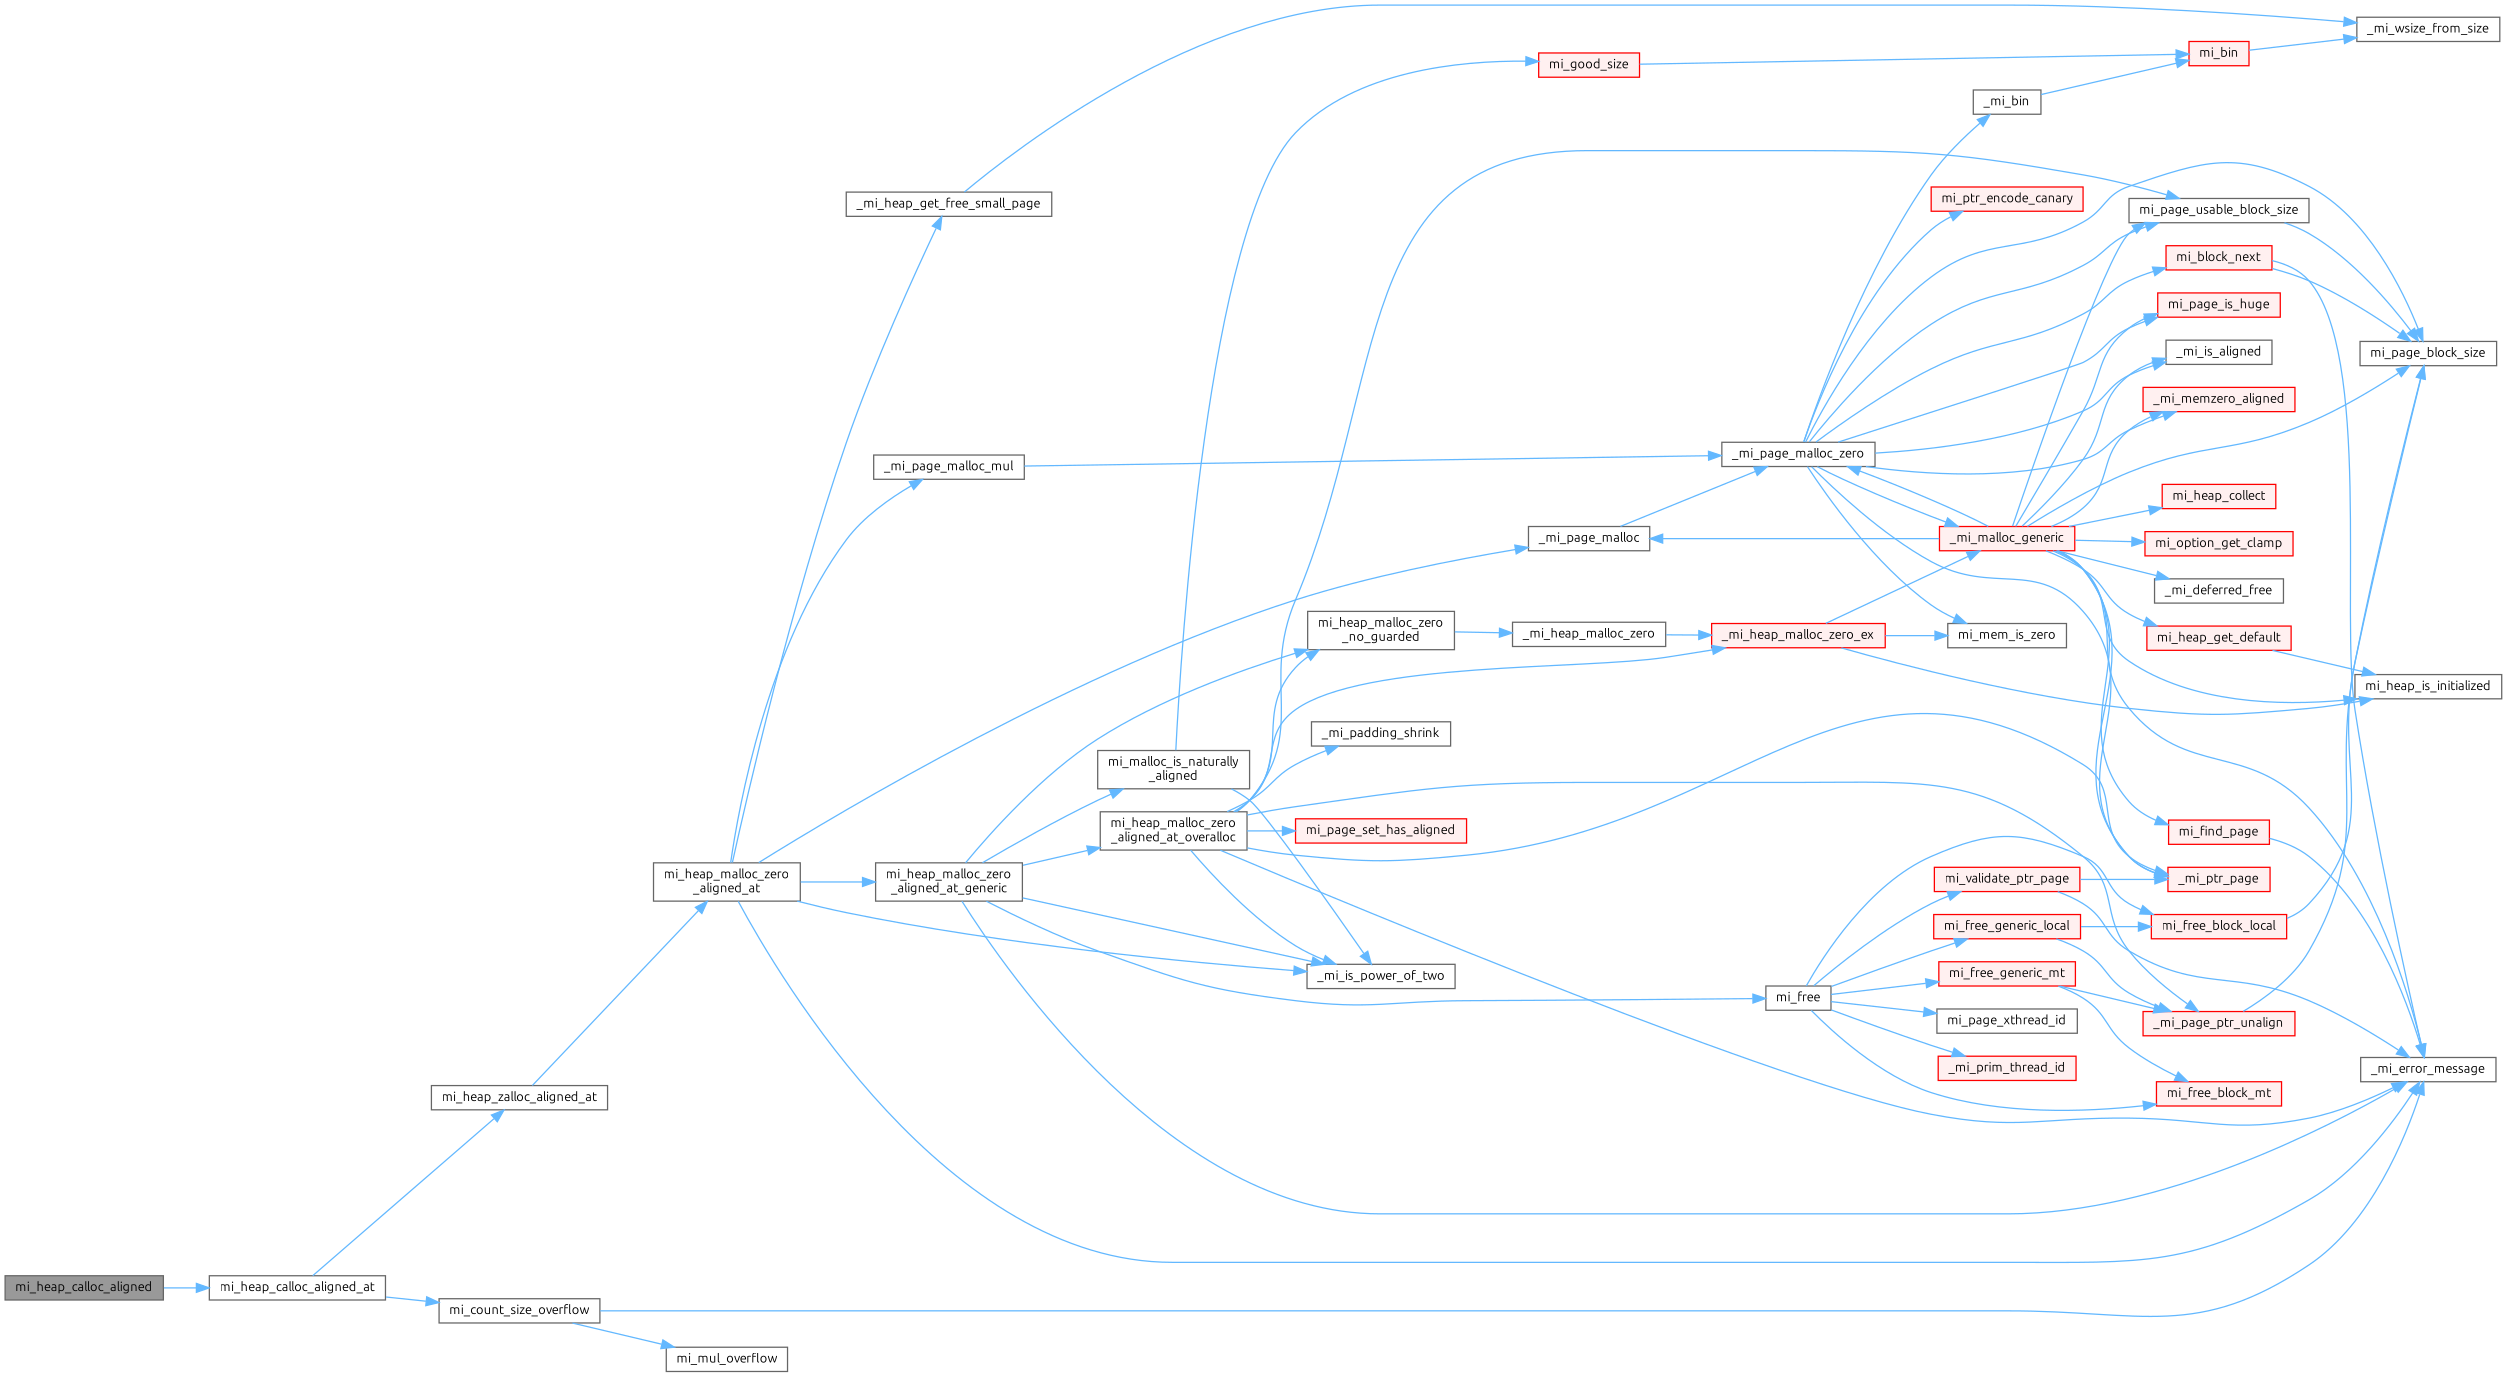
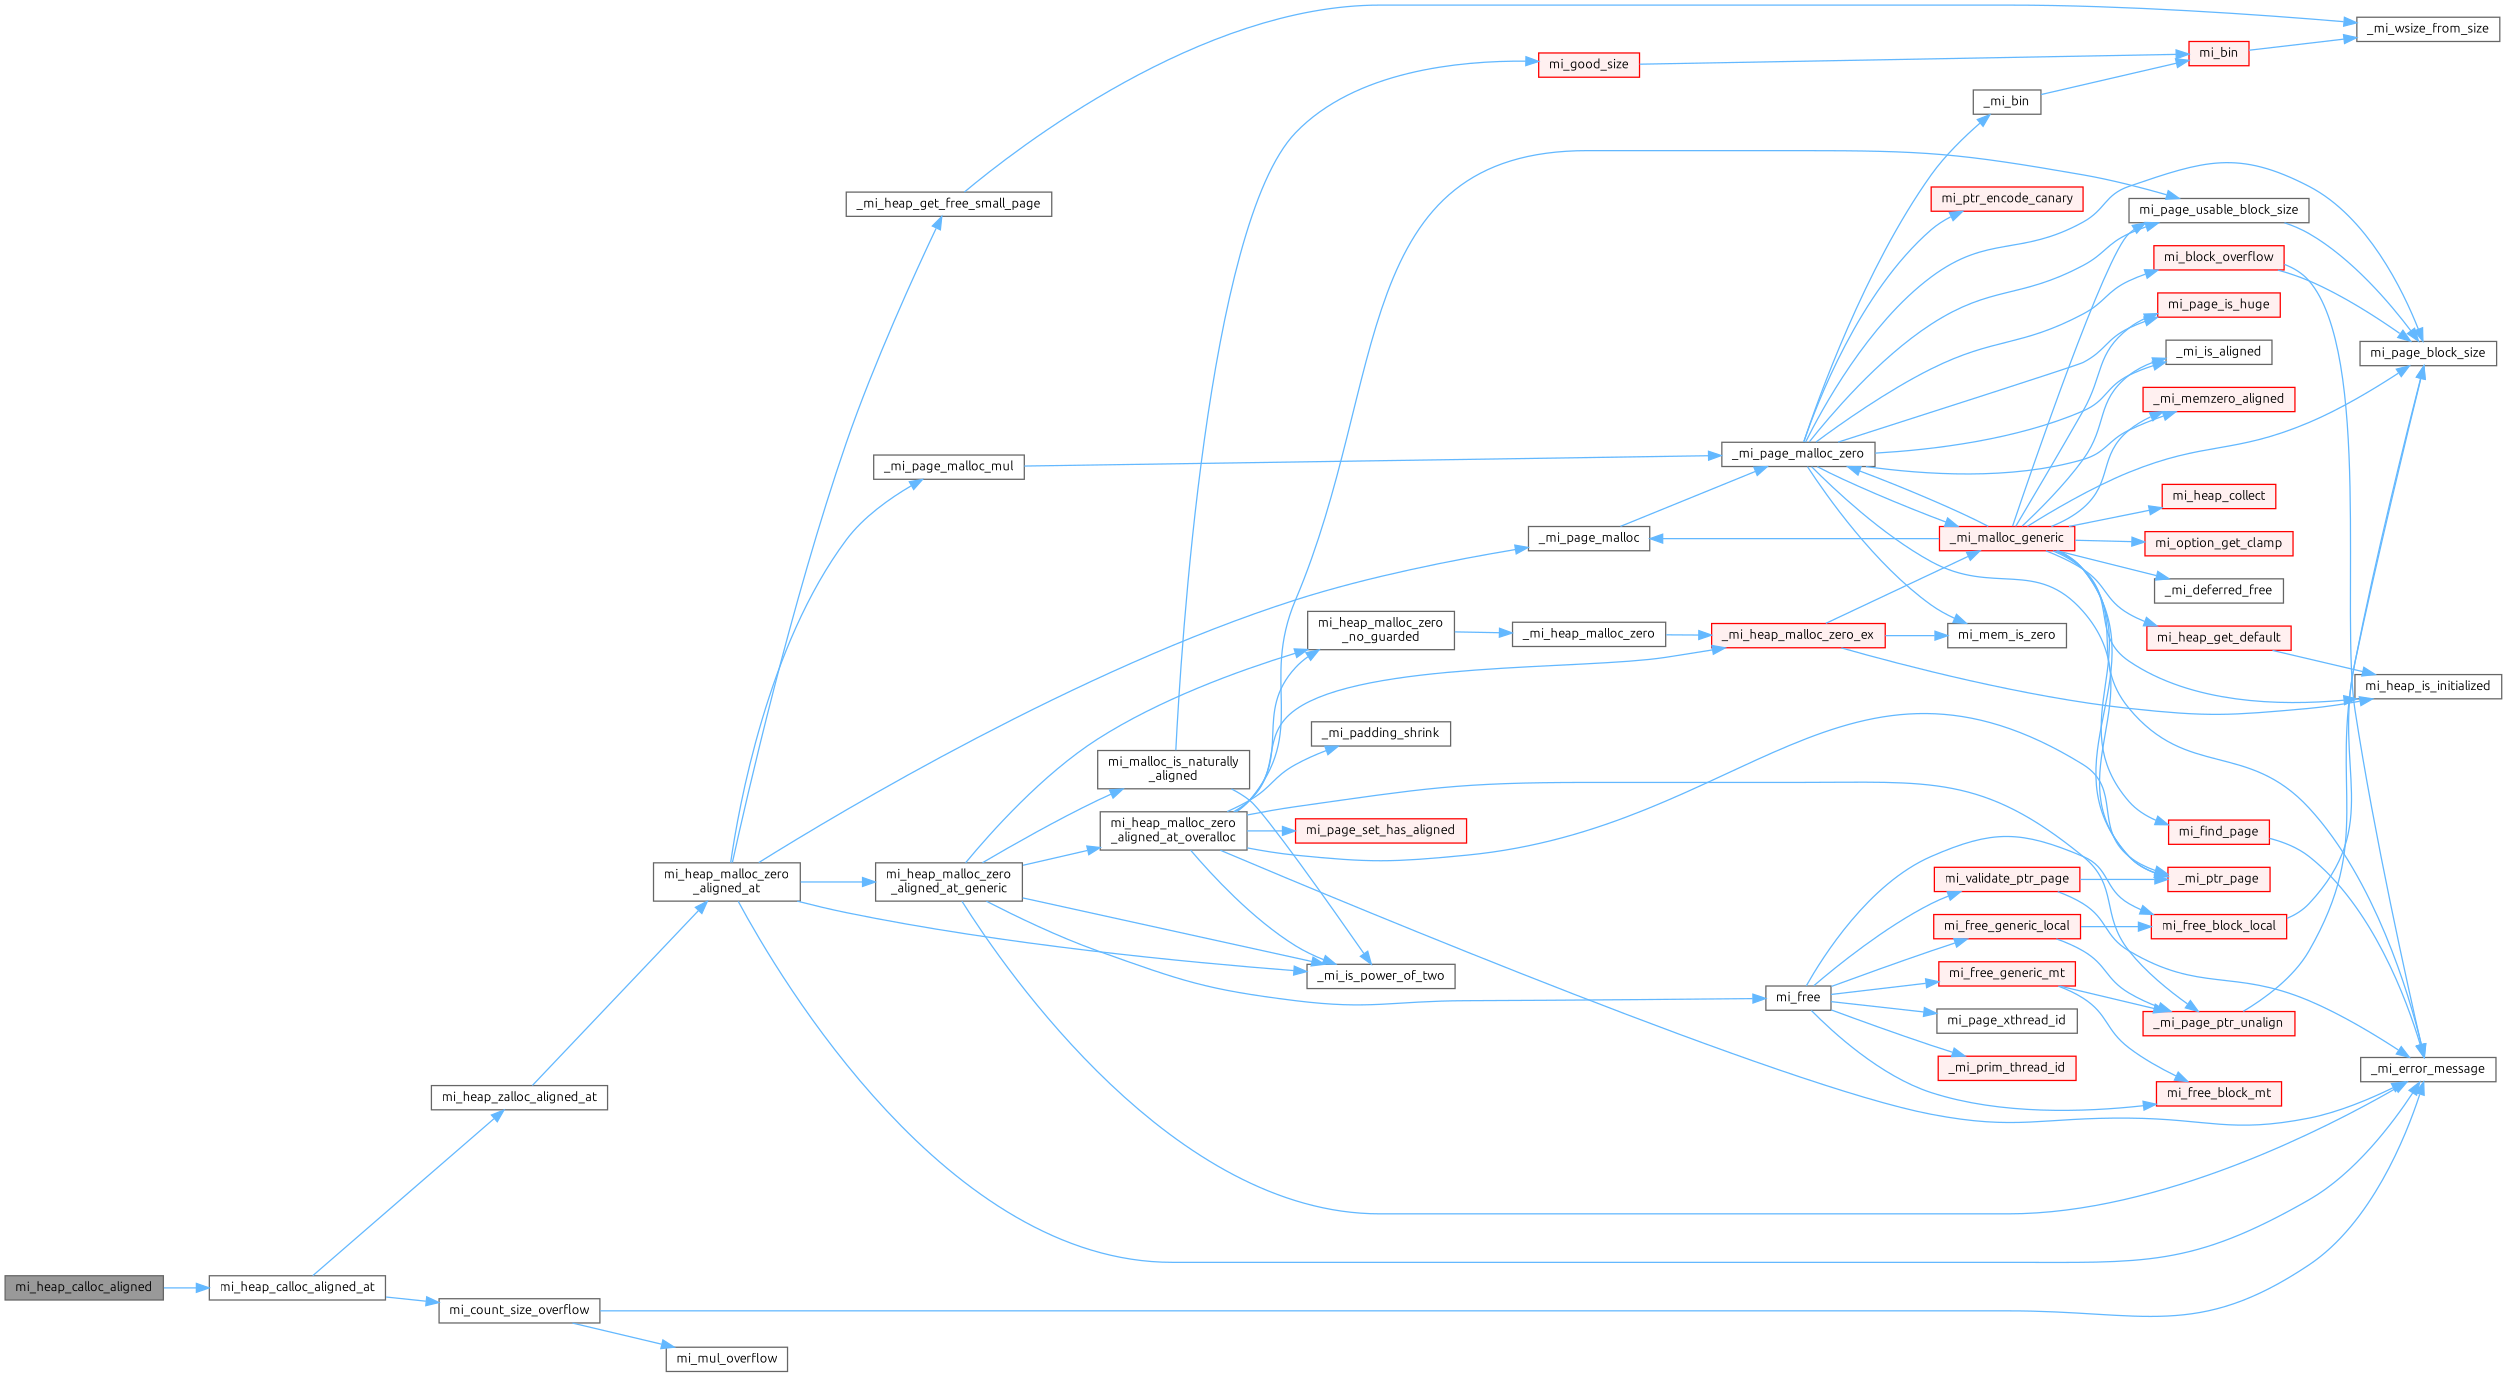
node "mi_block_next": label "mi_block_next" -> "mi_block_overflow"
